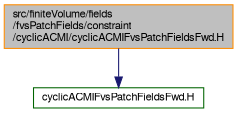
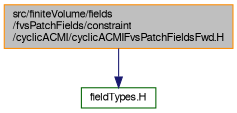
node "cyclicACMIFvsPatchFieldsFwd.H": label "cyclicACMIFvsPatchFieldsFwd.H" -> "fieldTypes.H"
